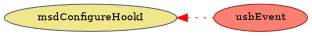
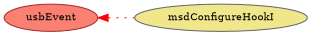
edge "usbEvent" -> "msdConfigureHookI": reversed
